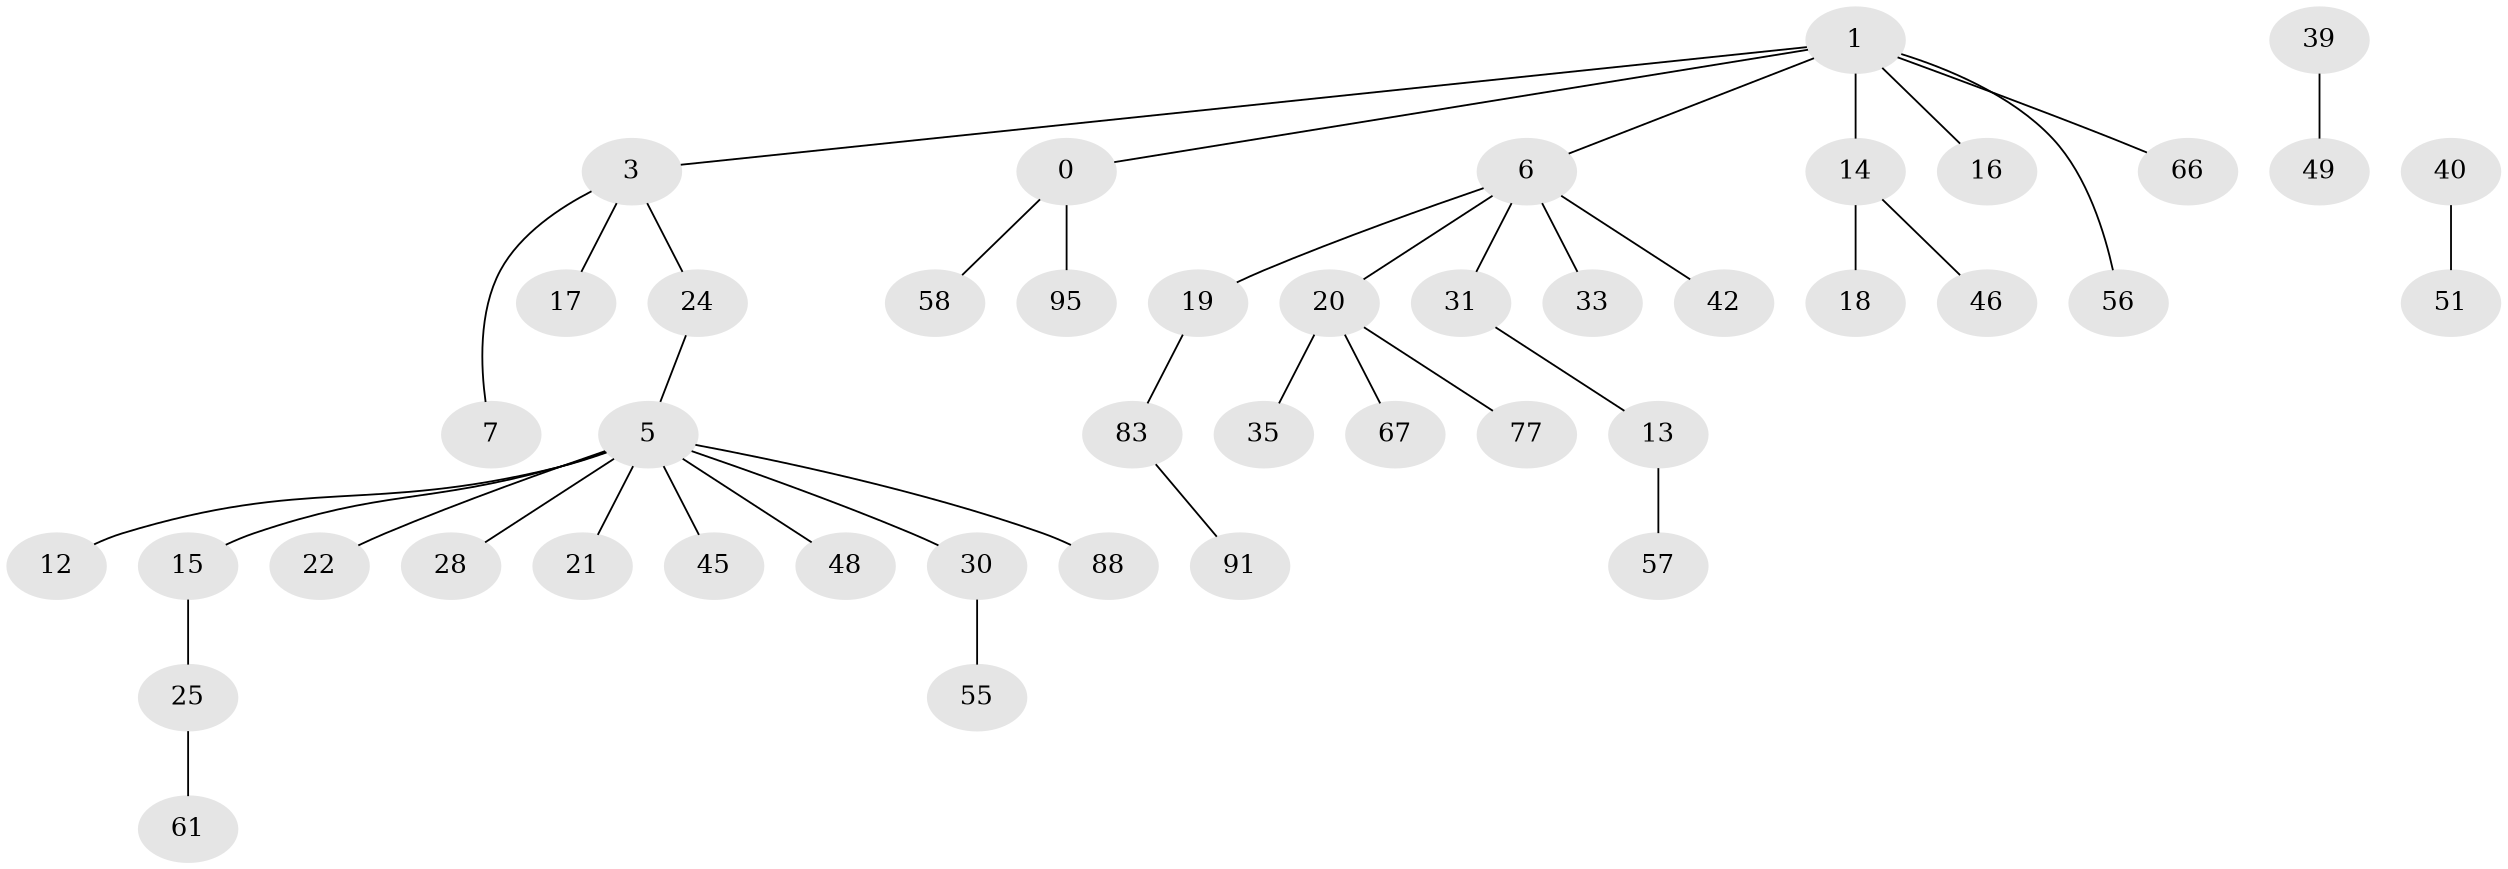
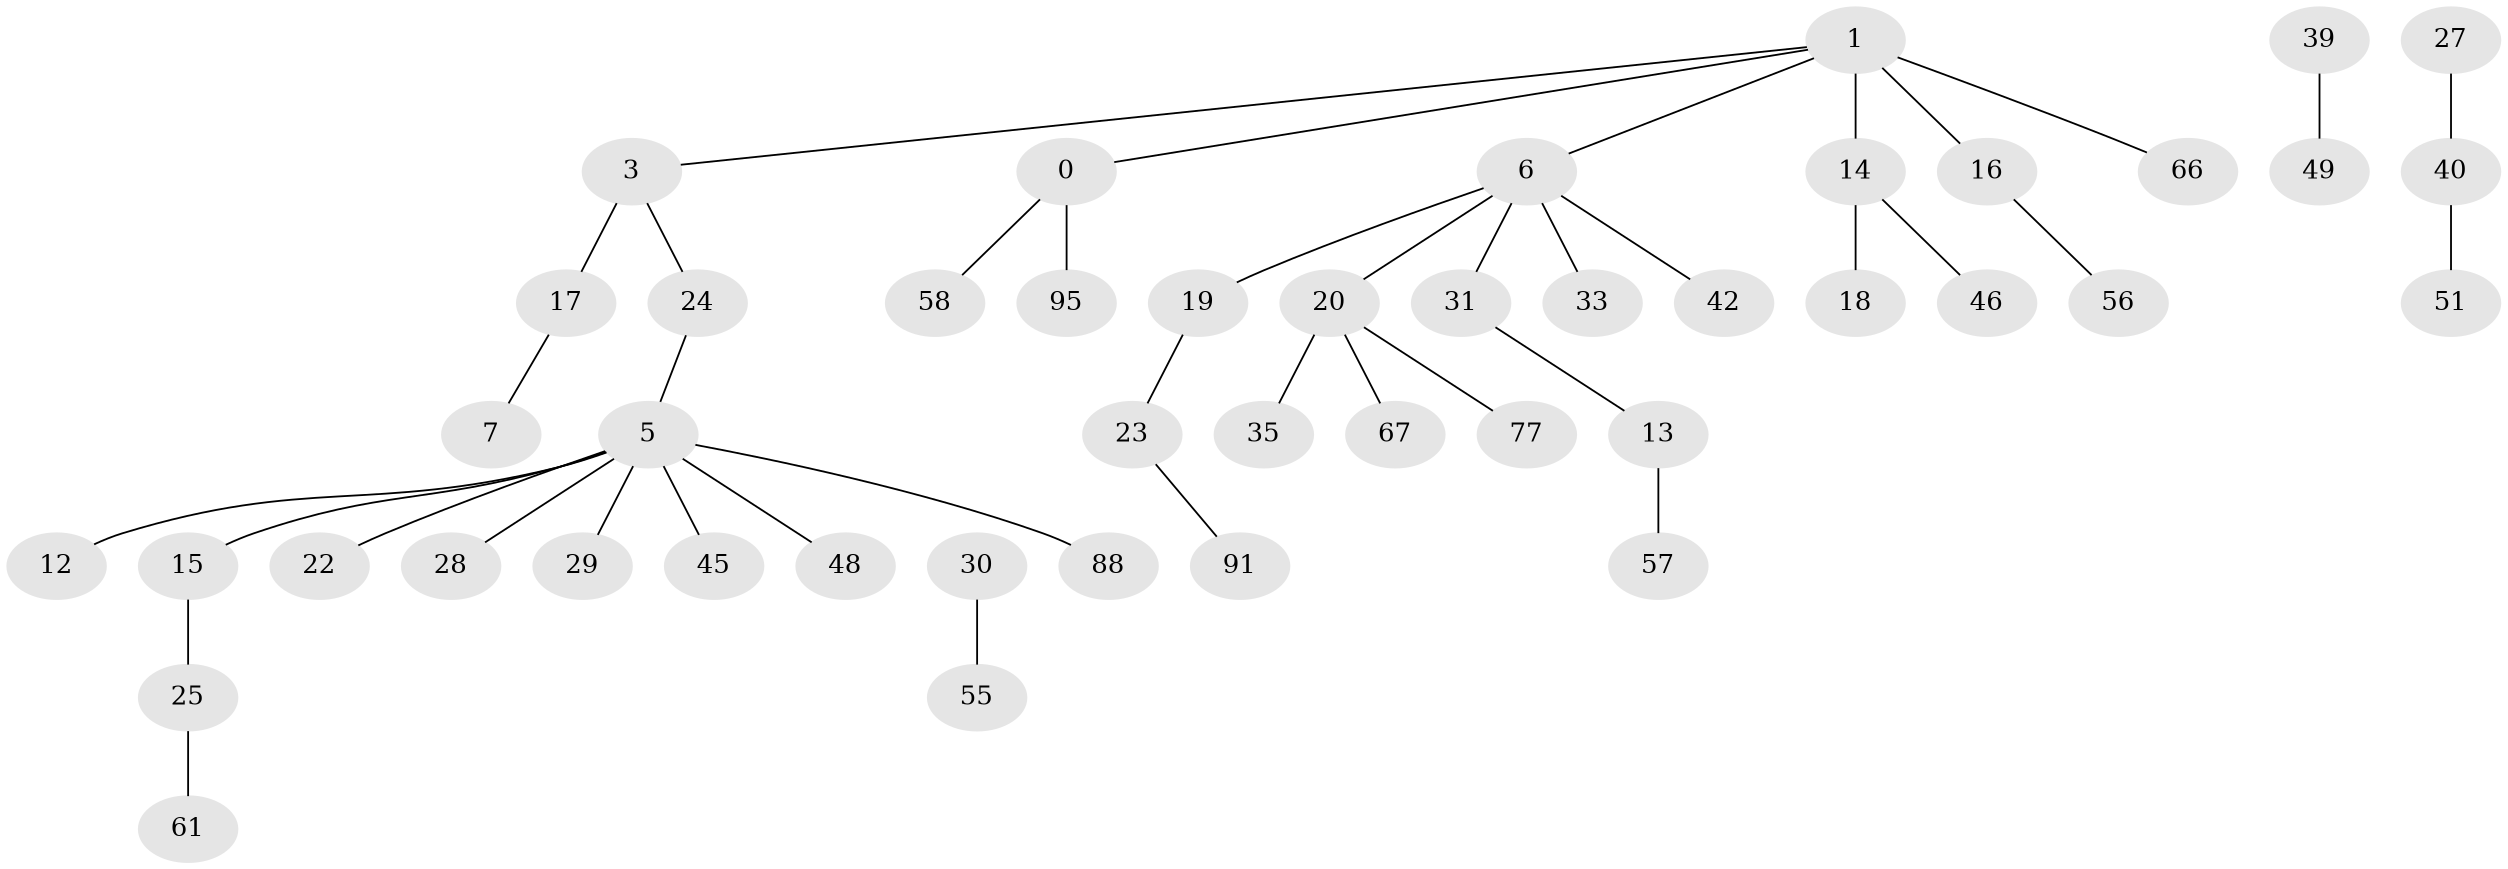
node "27": added
edge "1" -- "56": now "16" -- "56"
edge "3" -- "7": now "17" -- "7"
node "83": label "83" -> "23"
edge "5" -- "30": removed
node "21": label "21" -> "29"
